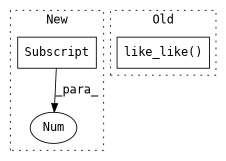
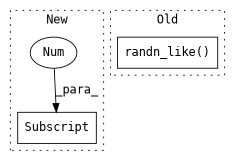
node "like_like()": label "like_like()" -> "randn_like()"
edge "Subscript" -> "Num": reversed
